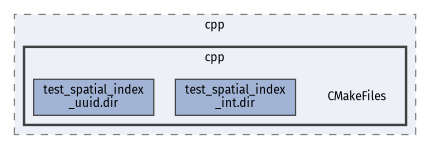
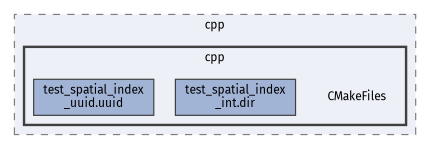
node "test_spatial_index _uuid.dir": label "test_spatial_index _uuid.dir" -> "test_spatial_index _uuid.uuid"
